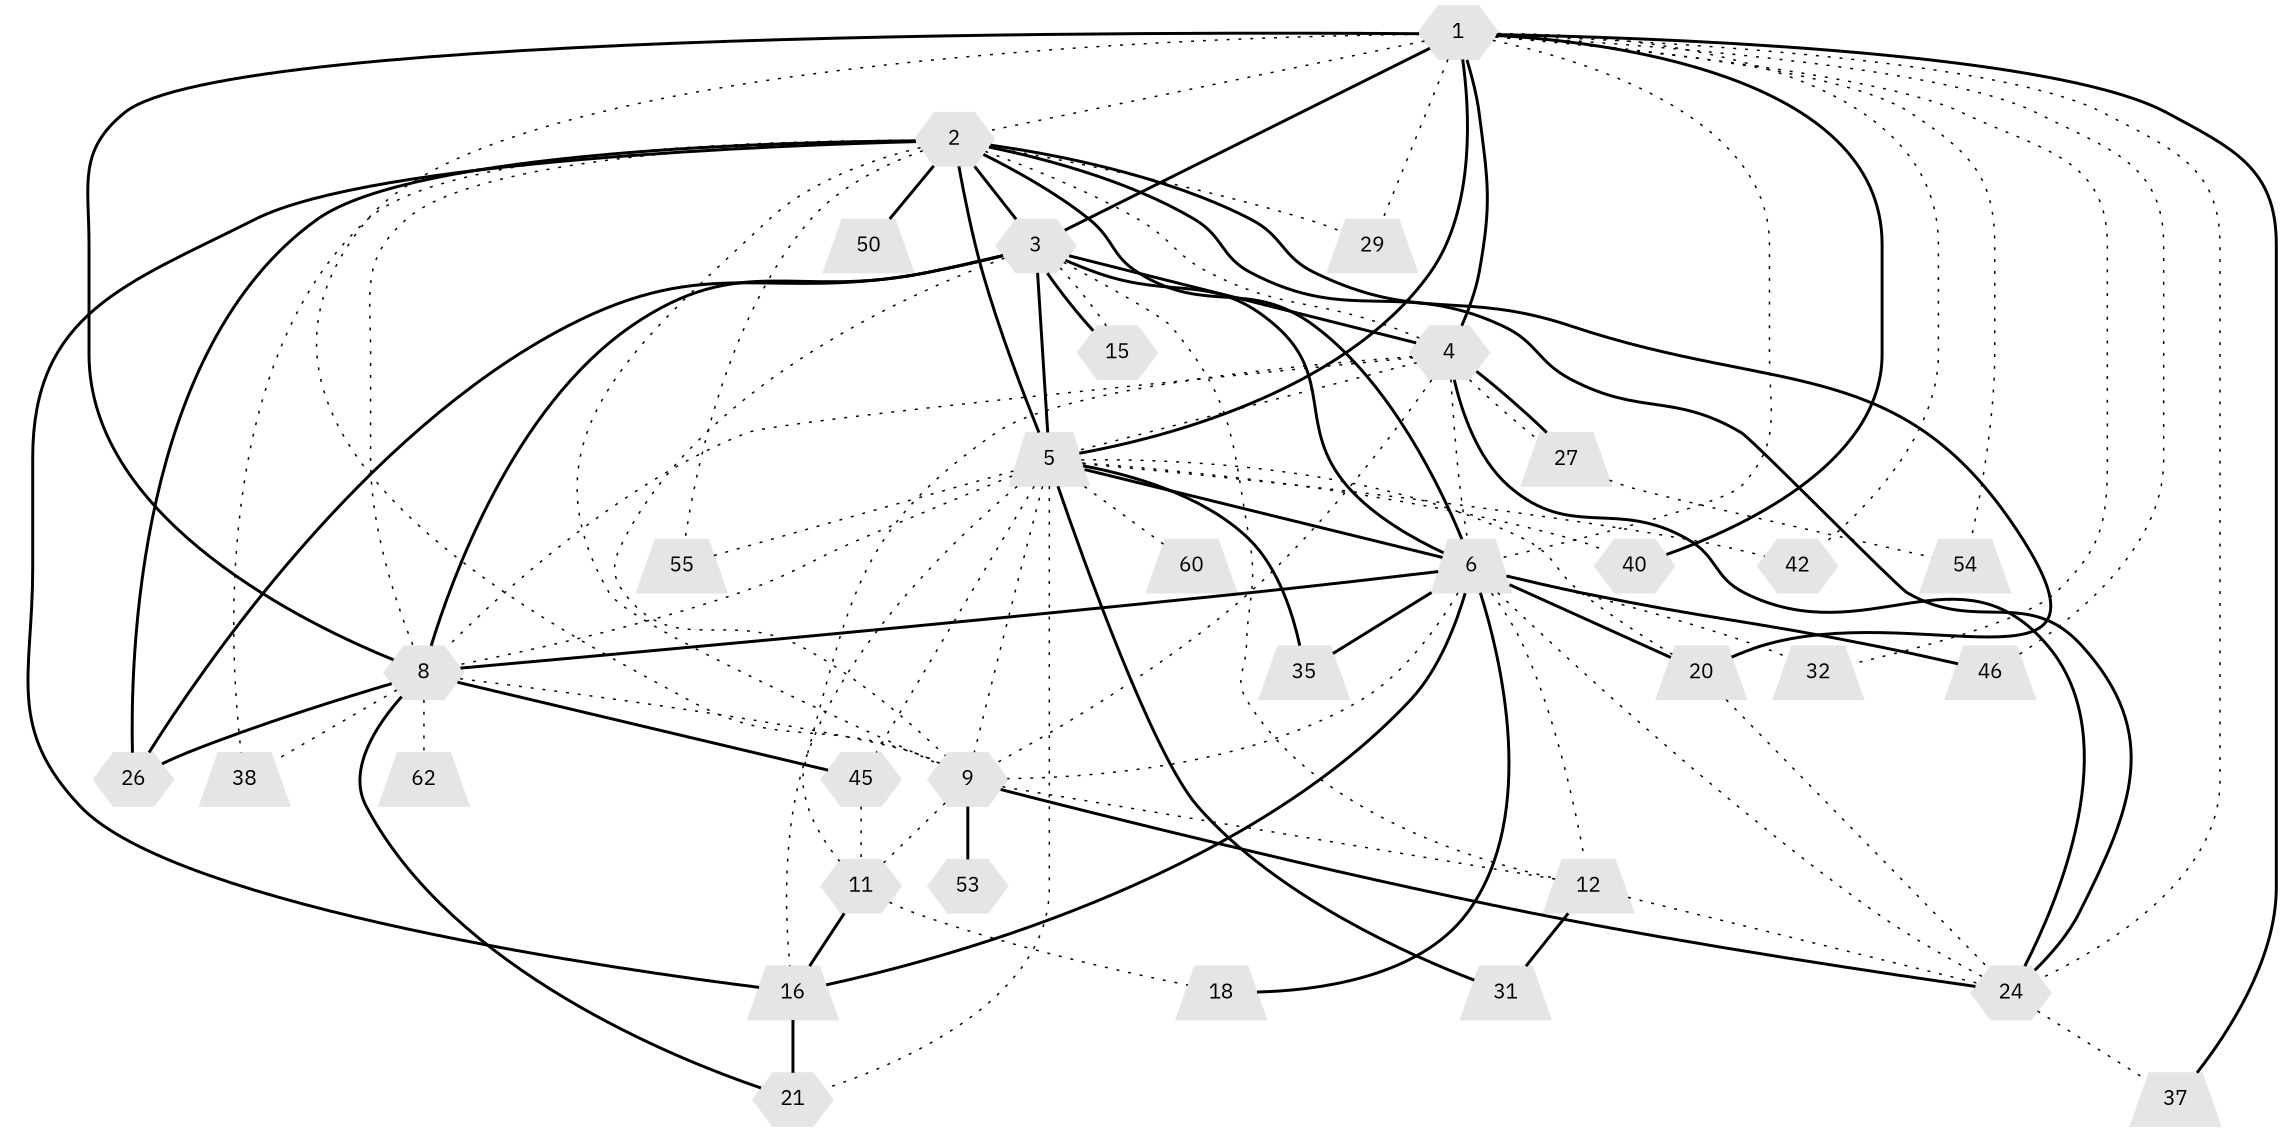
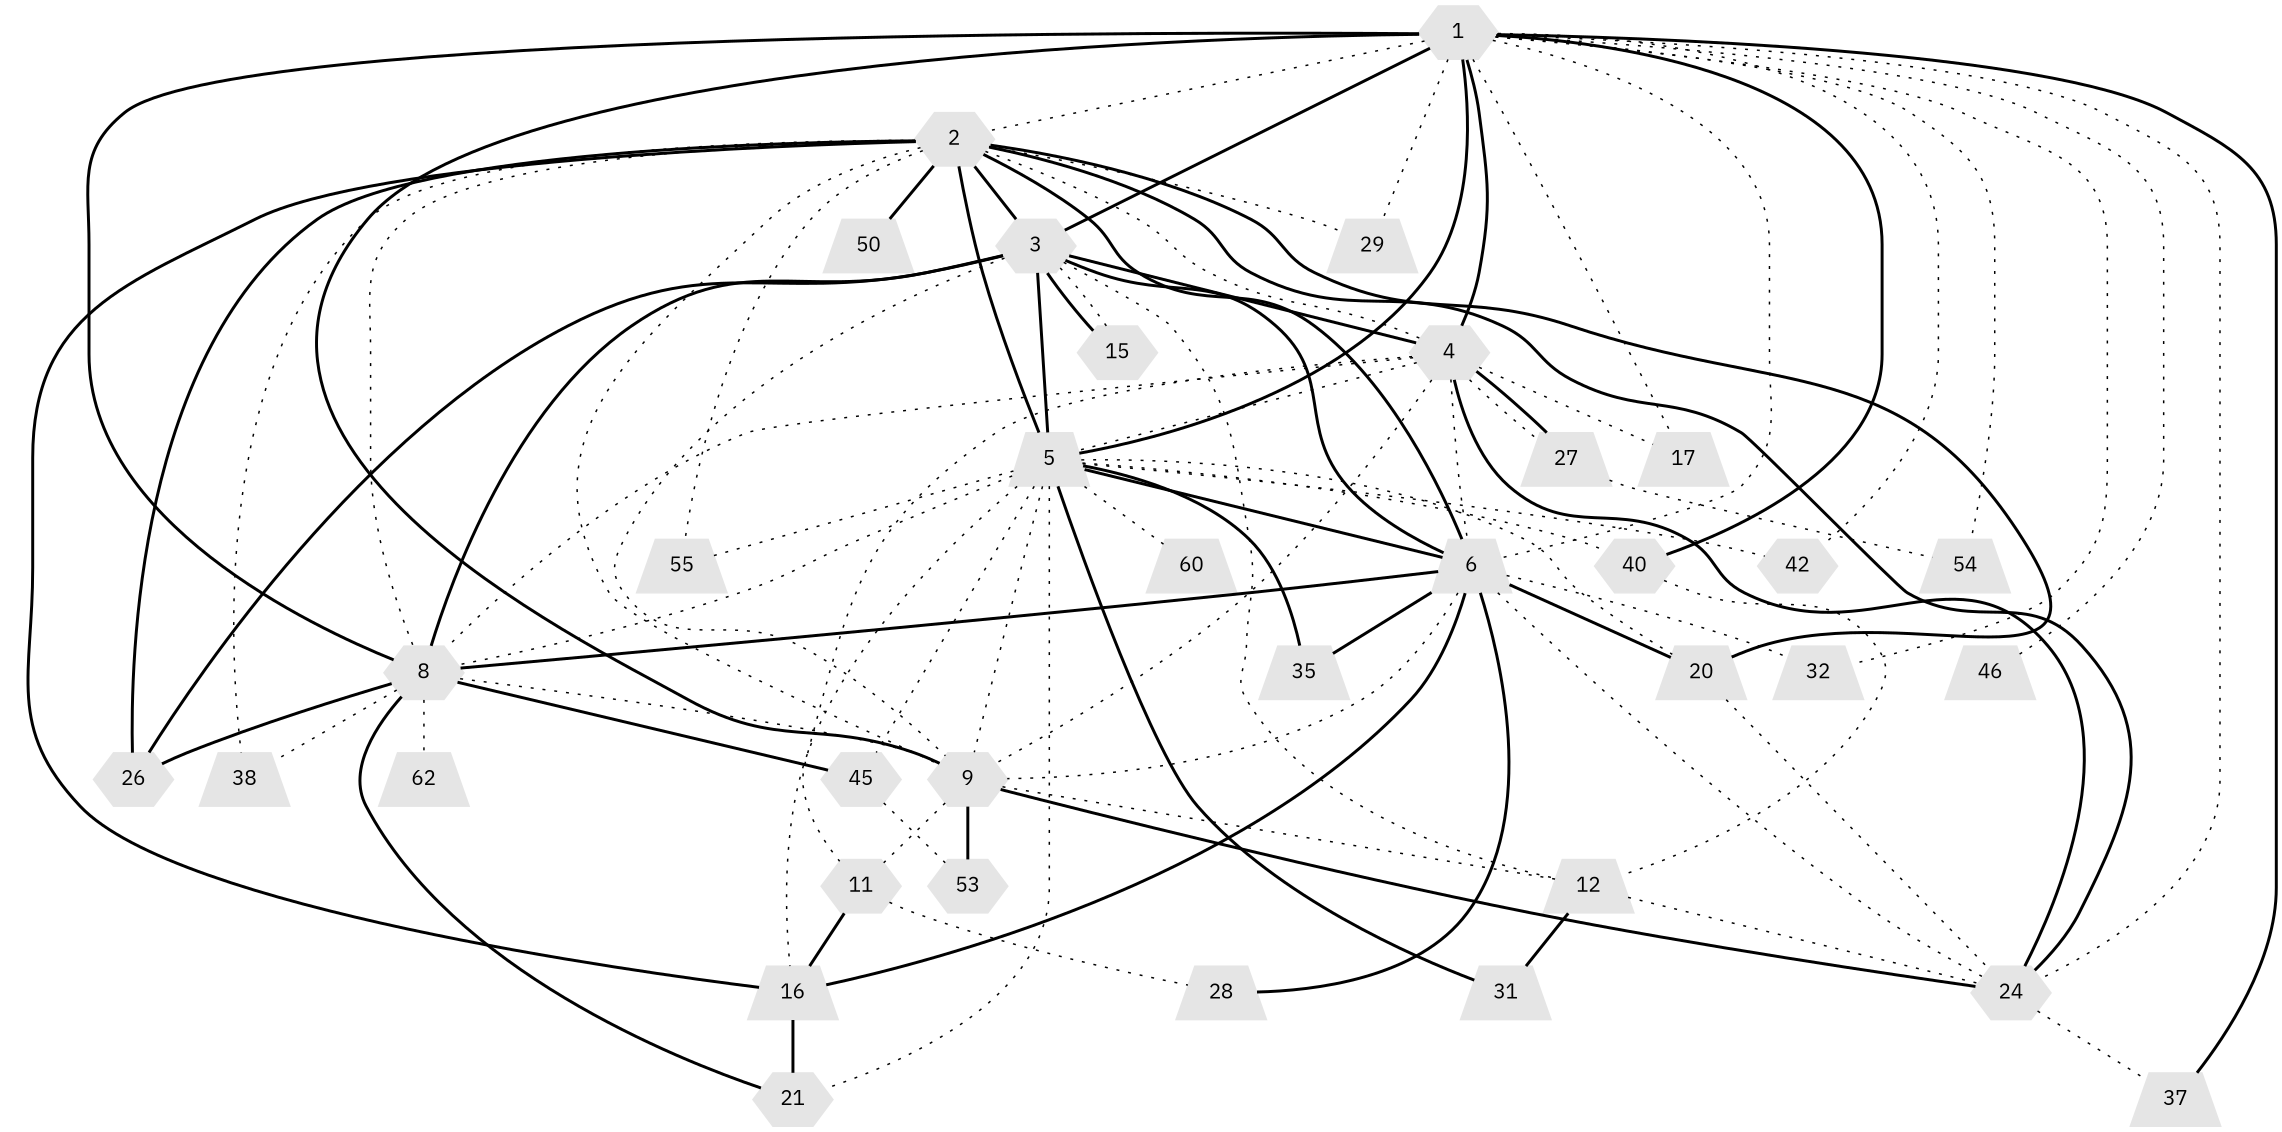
edge "1" -- "9": style dotted -> bold
node "17": added
edge "6" -- "46": removed
edge "6" -- "12": now "40" -- "12"
edge "45" -- "11": now "45" -- "53"
node "18": label "18" -> "28"
